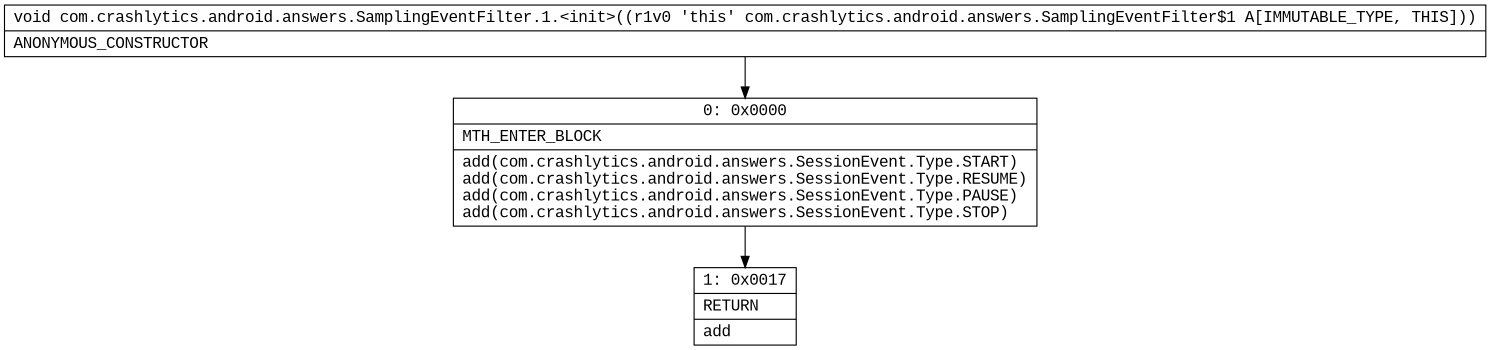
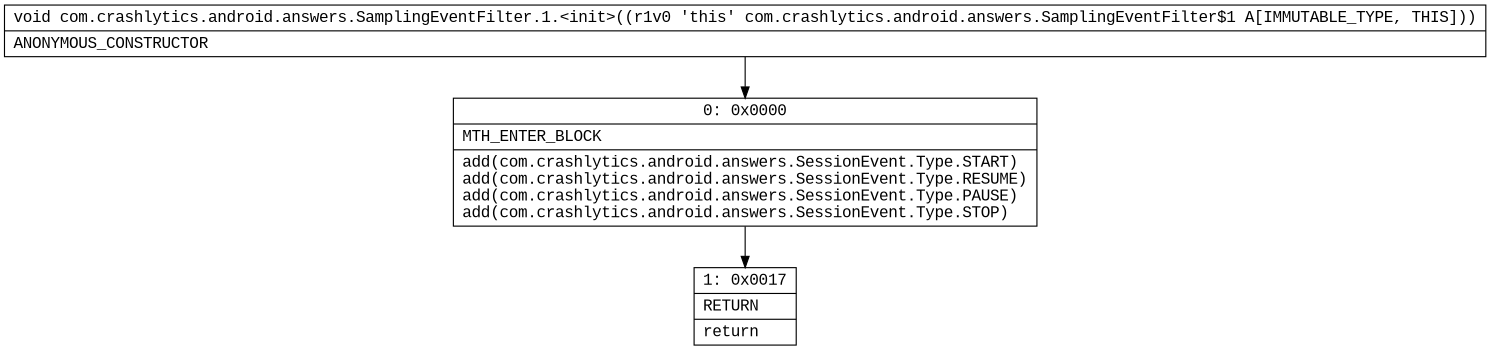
node "1: 0x0017": text "add" -> "return"
